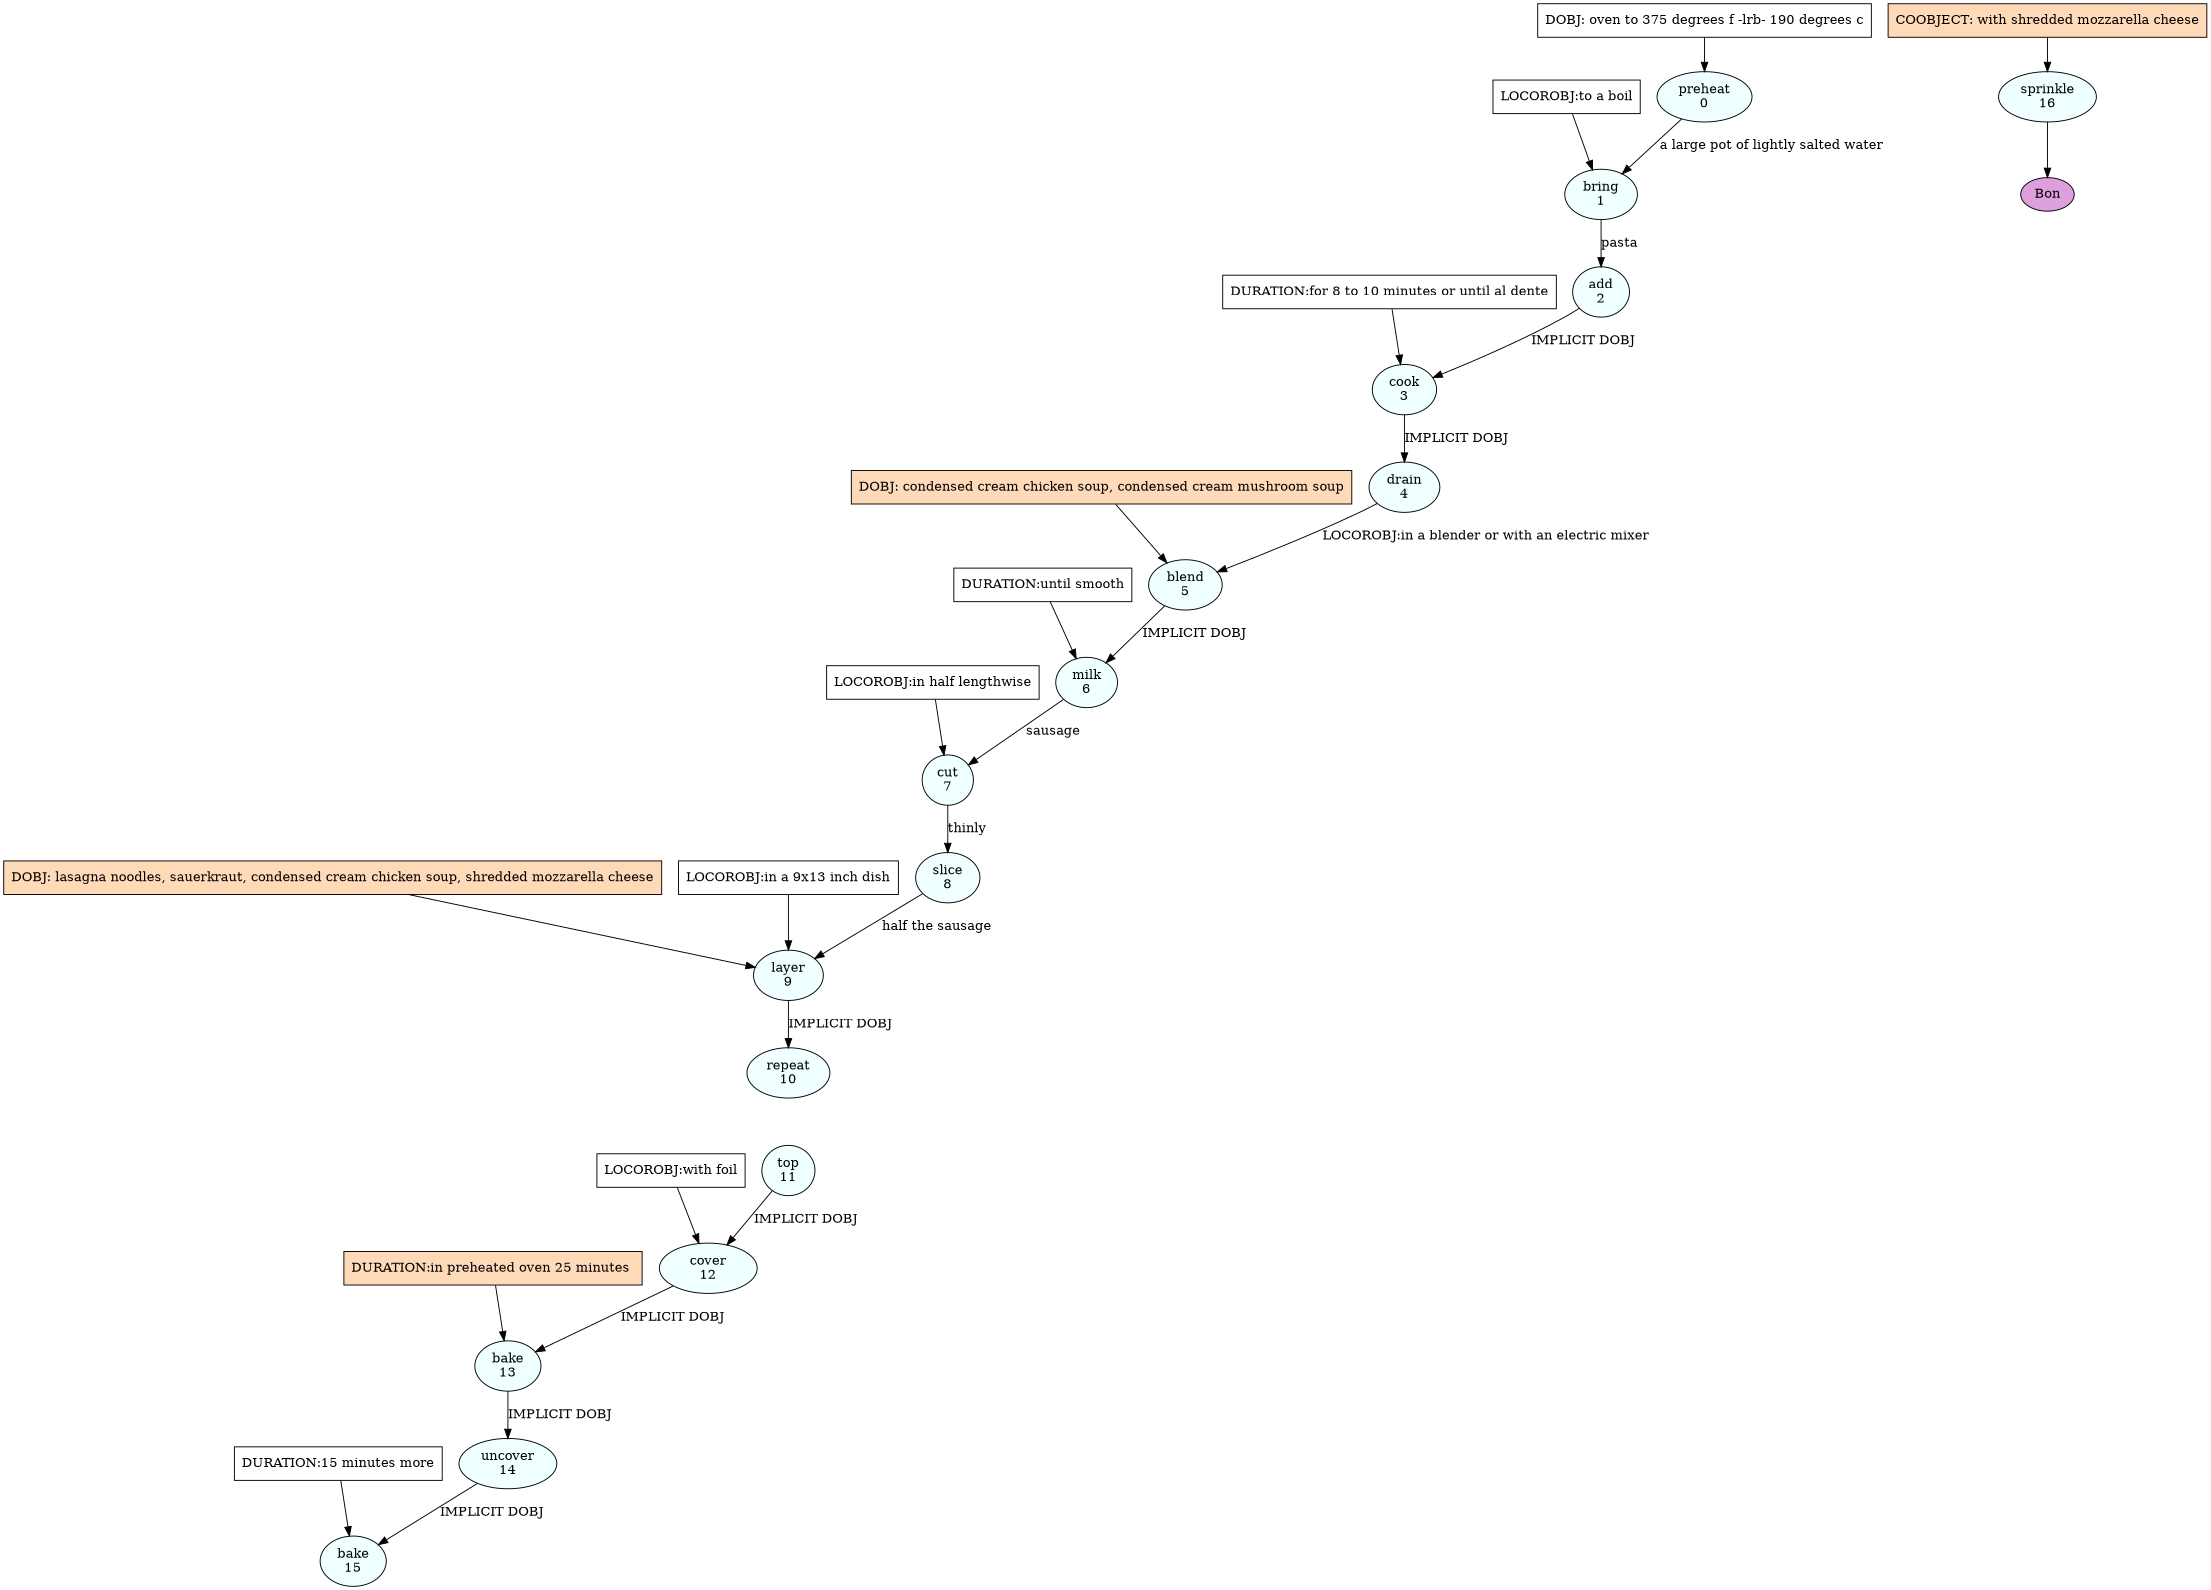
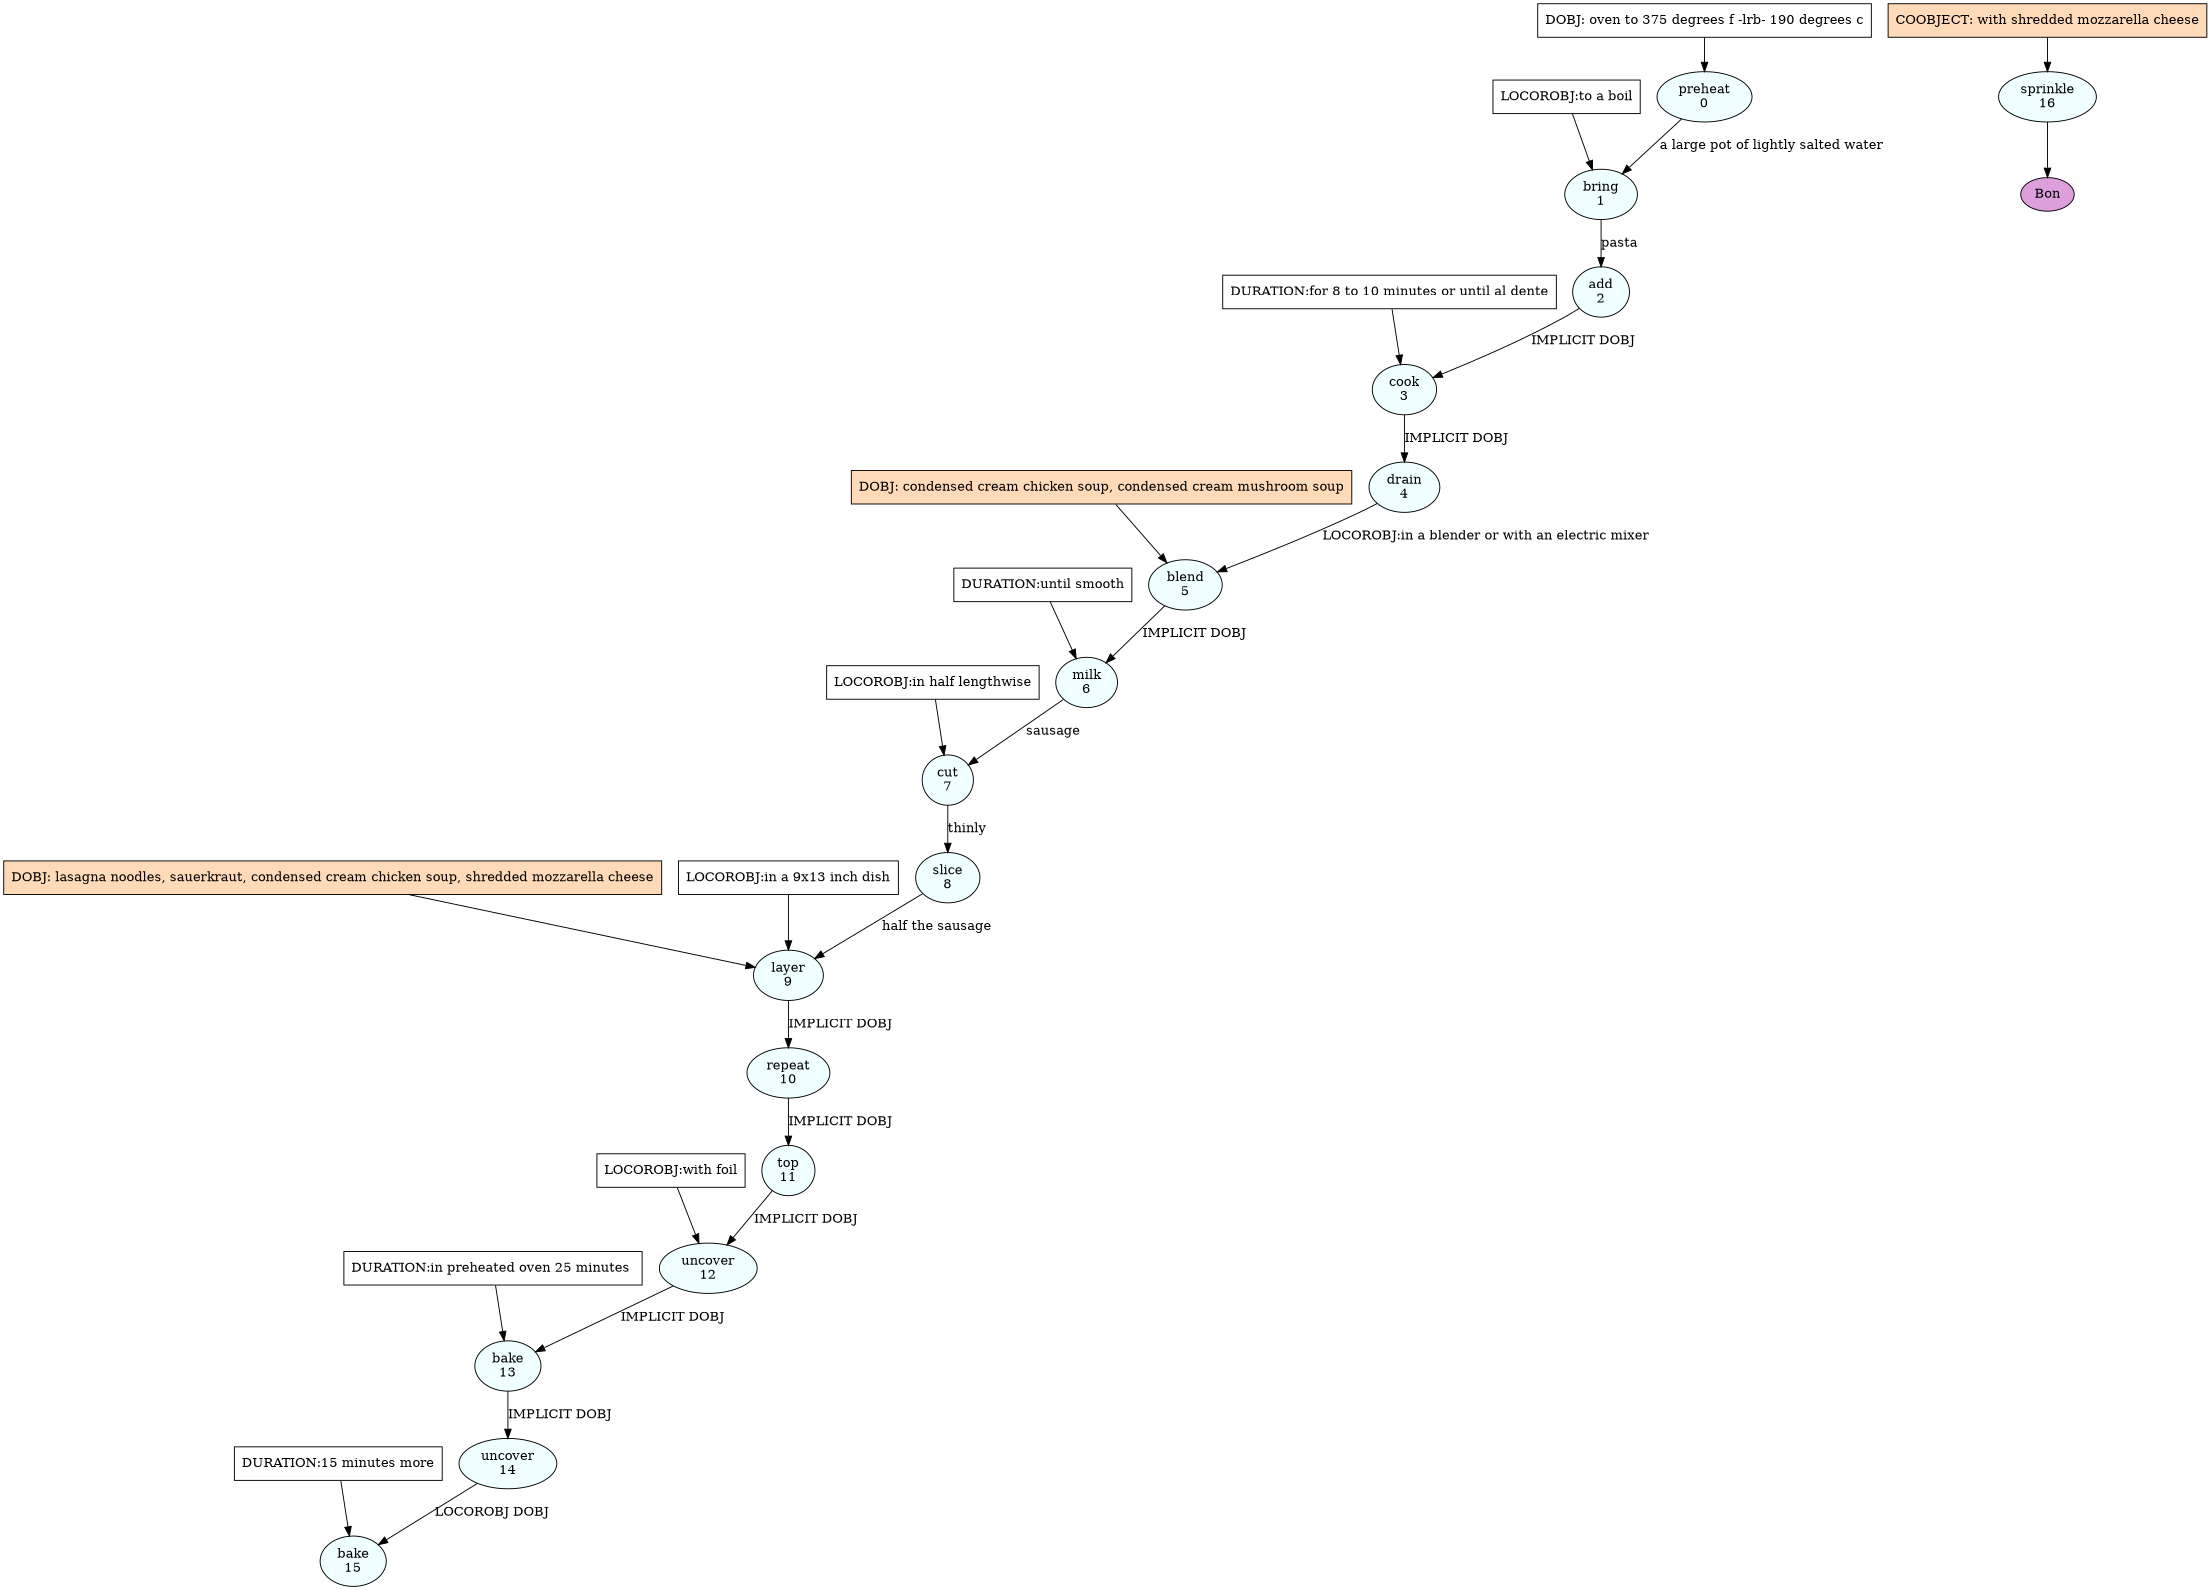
edge "repeat 10" -> "top 11": added, label "IMPLICIT DOBJ"
node "DURATION:in preheated oven 25 minutes": fillcolor peachpuff -> white
node "cover 12": label "cover 12" -> "uncover 12"
edge "uncover 14" -> "bake 15": label "IMPLICIT DOBJ" -> "LOCOROBJ DOBJ"
